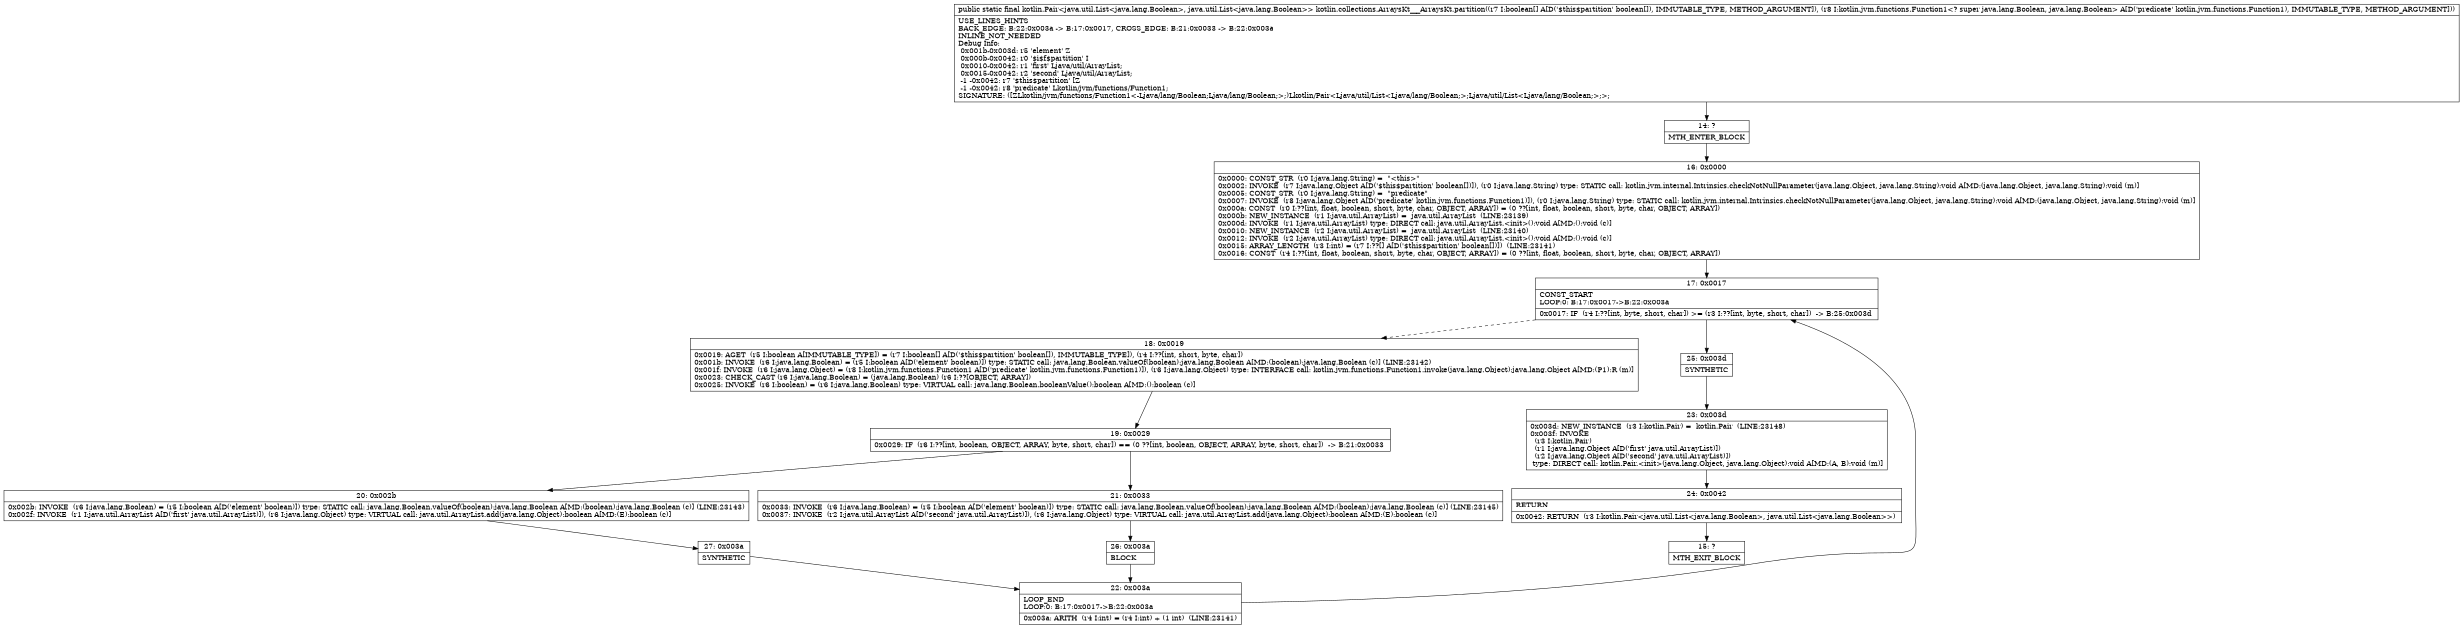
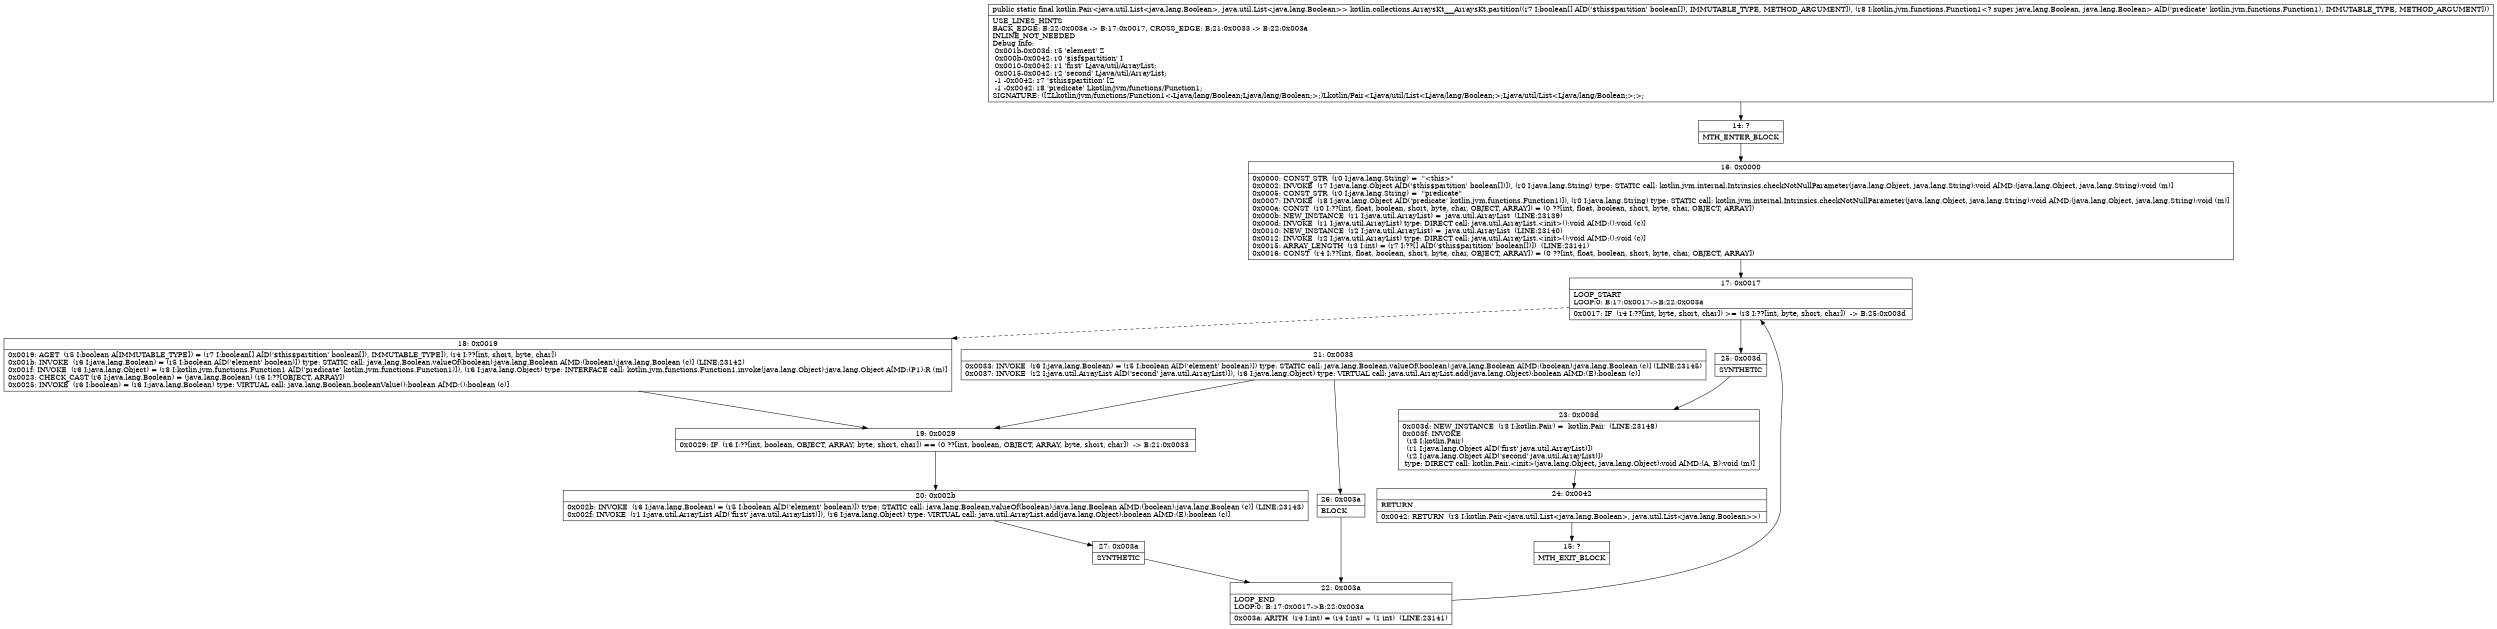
node "17: 0x0017": text "CONST_START" -> "LOOP_START"
edge "19: 0x0029" -> "21: 0x0033": reversed
